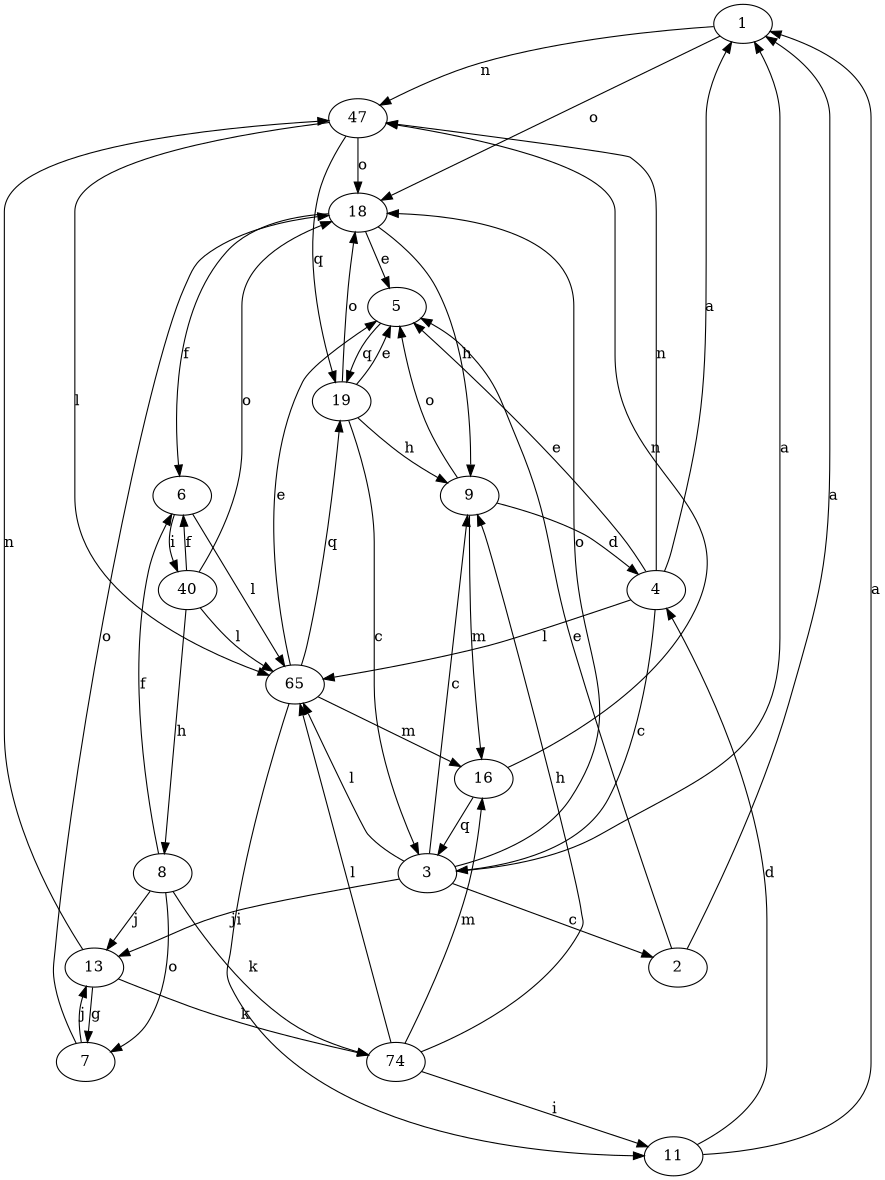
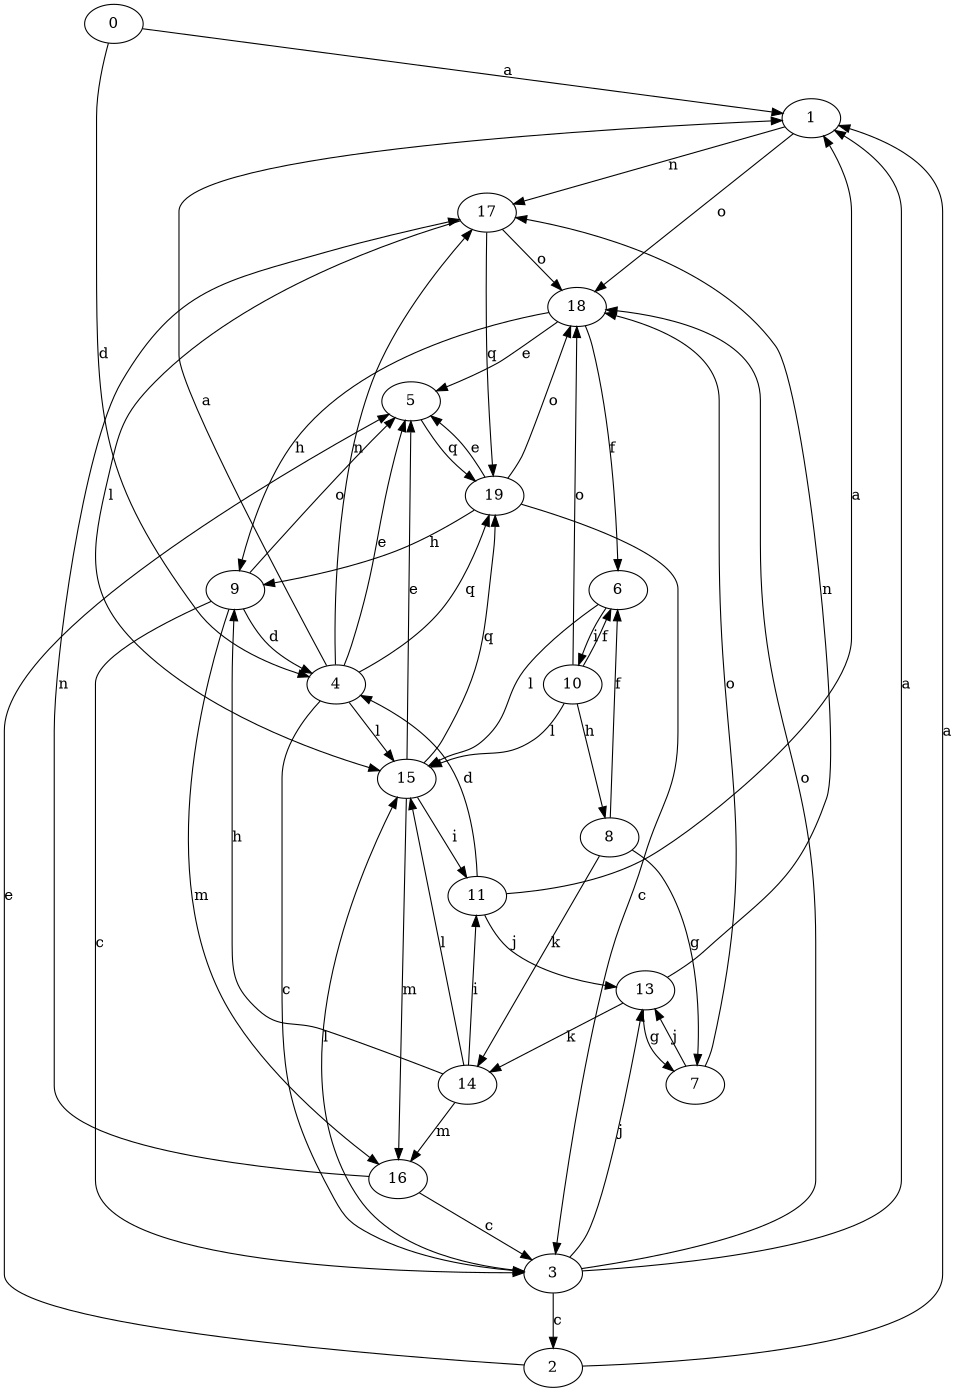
node "0": added
node "47": label "47" -> "17"
node "40": label "40" -> "10"
edge "4" -> "19": added, label "q"
node "65": label "65" -> "15"
edge "3" -> "9": reversed
edge "16" -> "3": label "q" -> "c"
edge "8" -> "13": now "11" -> "13"
edge "8" -> "7": label "o" -> "g"
node "74": label "74" -> "14"
